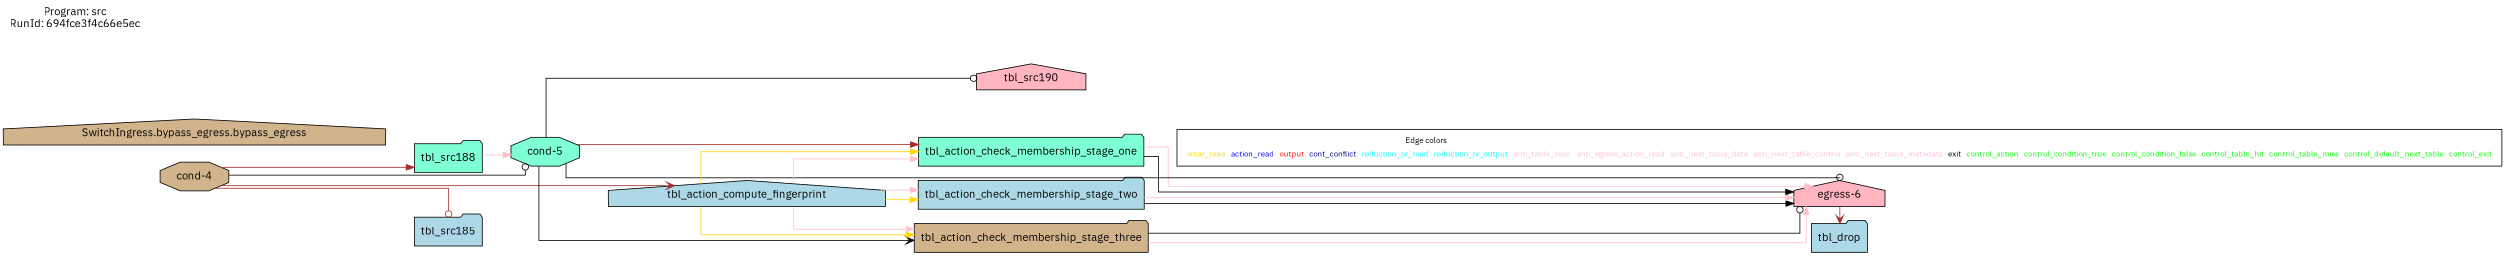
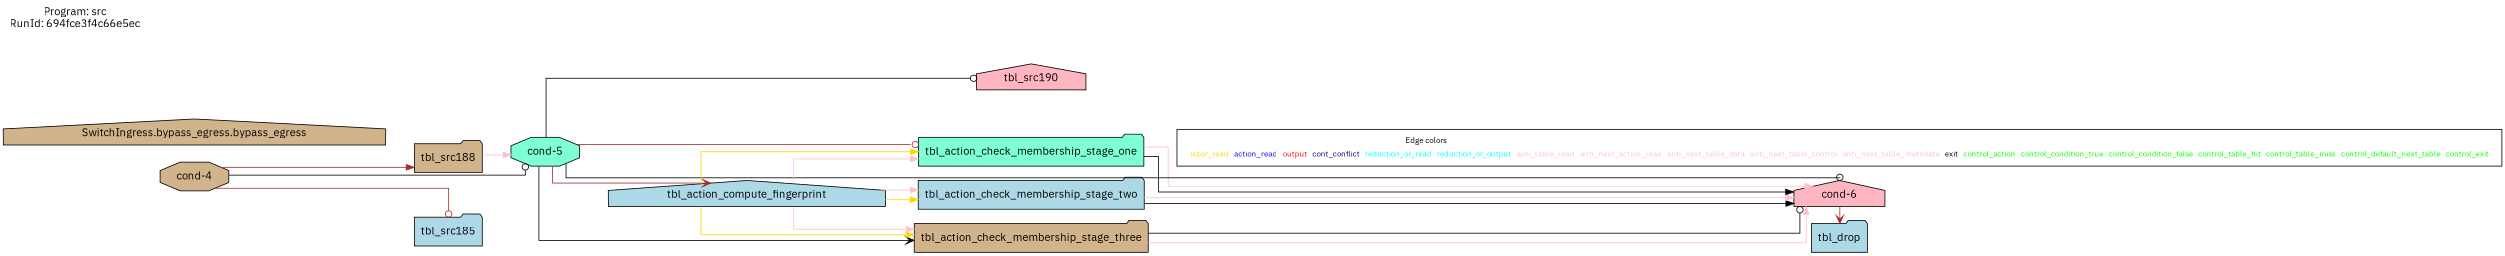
edge "cond-5" -> "tbl_action_check_membership_stage_one": arrowhead normal -> odot
node "Edge colors": text "anti_egress_action_read" -> "anti_next_action_read"
node "tbl_src188": fillcolor aquamarine -> tan
edge "cond-4" -> "tbl_action_compute_fingerprint": now "cond-5" -> "tbl_action_compute_fingerprint"
node "egress-6": label "egress-6" -> "cond-6"
